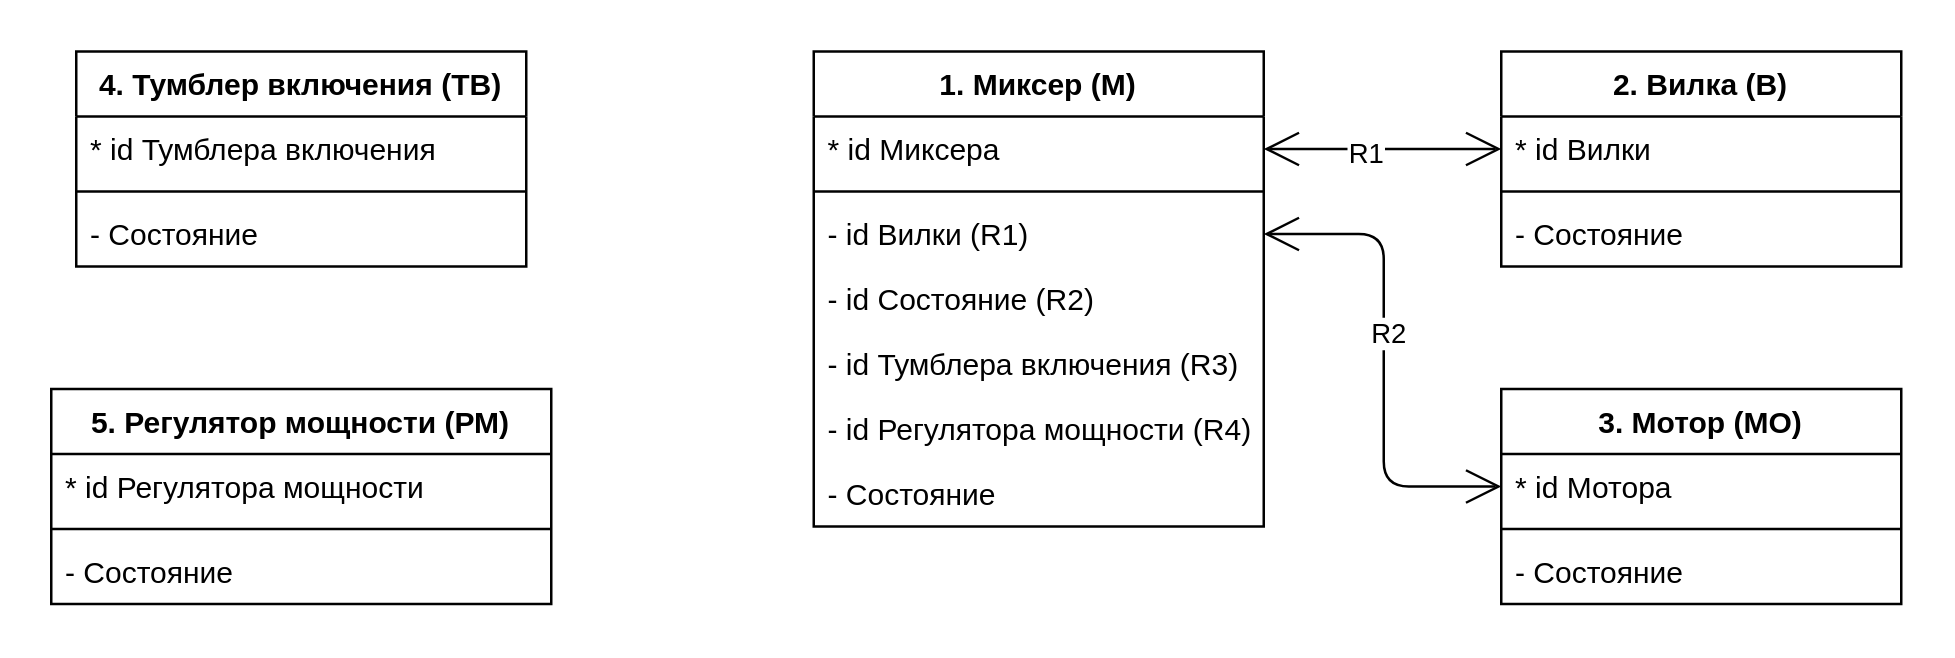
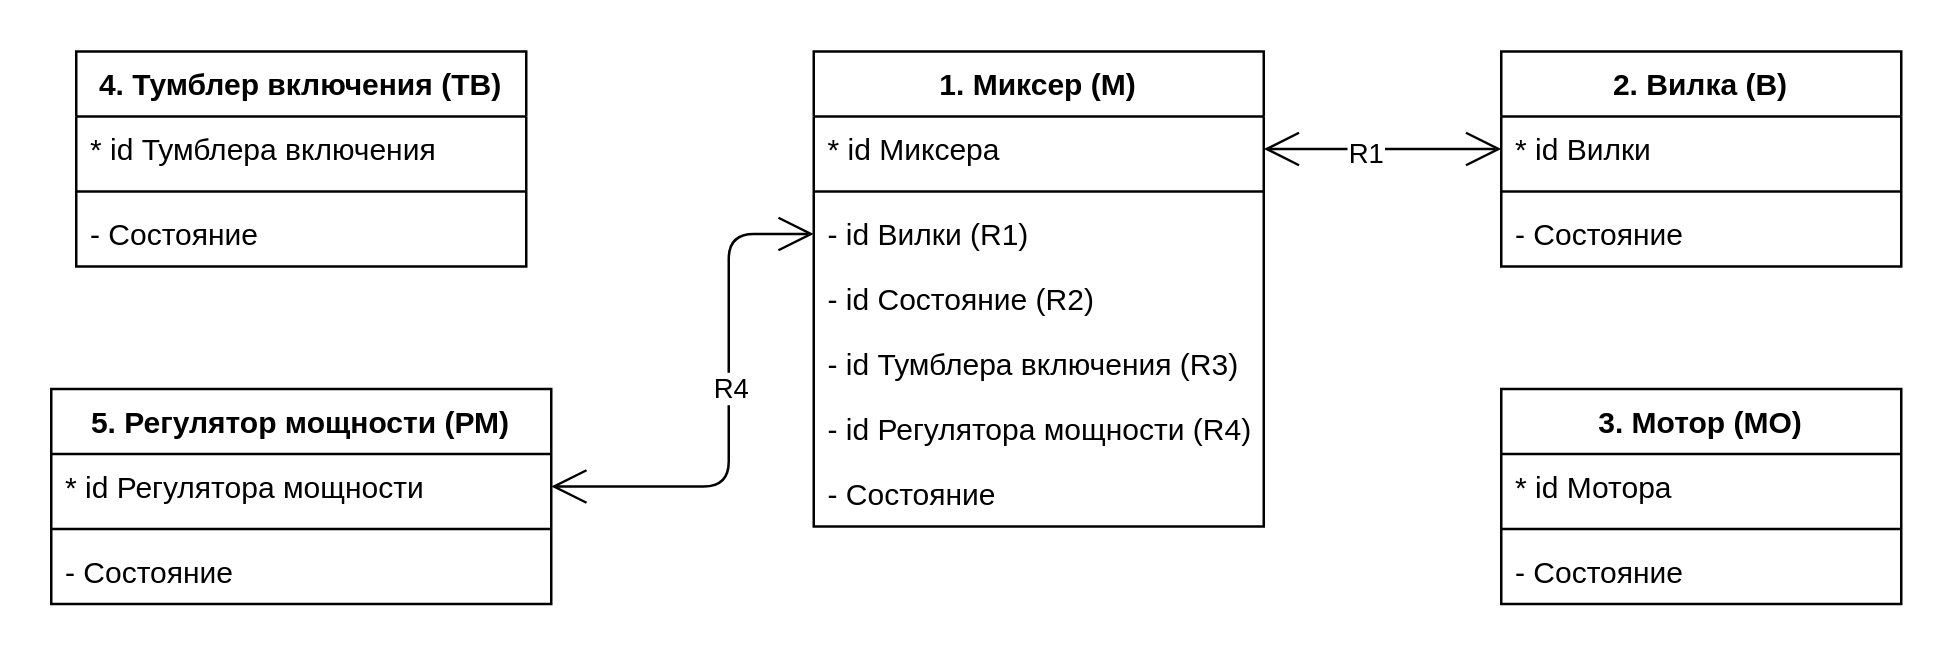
edge "- id Вилки (R1)" -- "* id Мотора": removed, label "R2"
edge "- id Вилки (R1)" -- "* id Регулятора мощности": added, label "R4"
